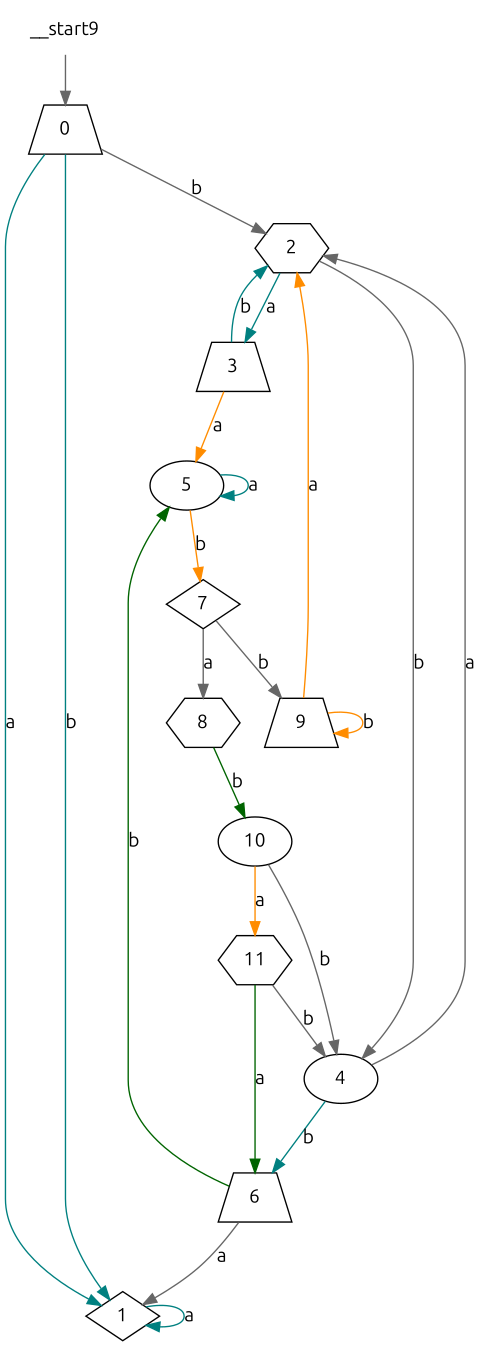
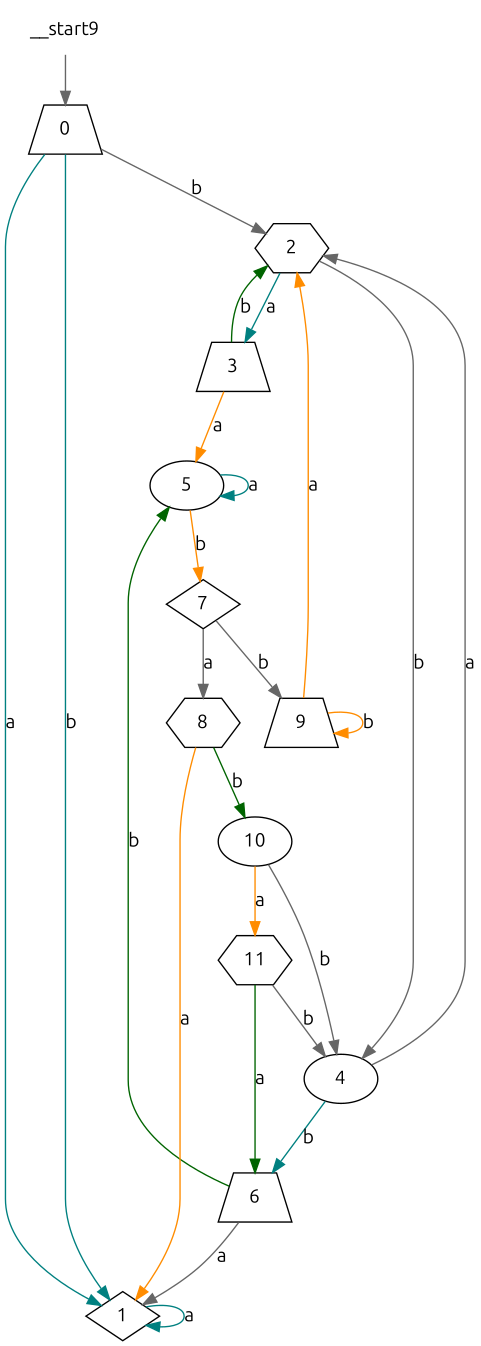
edge "3" -> "2": color teal -> darkgreen
edge "8" -> "1": added, label "a"
